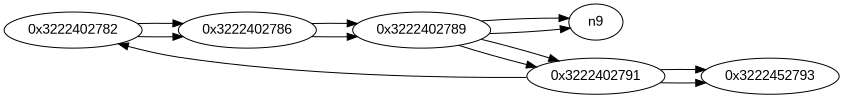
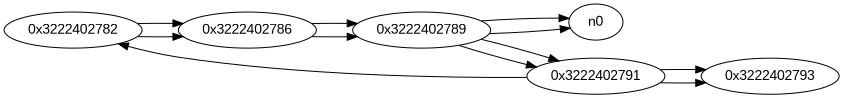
node "n9": label "n9" -> "n0"
node "0x3222452793": label "0x3222452793" -> "0x3222402793"
